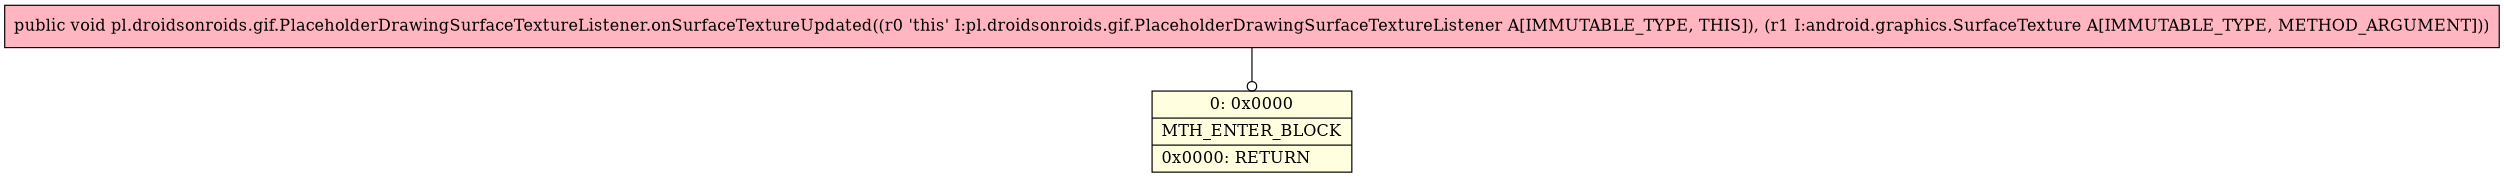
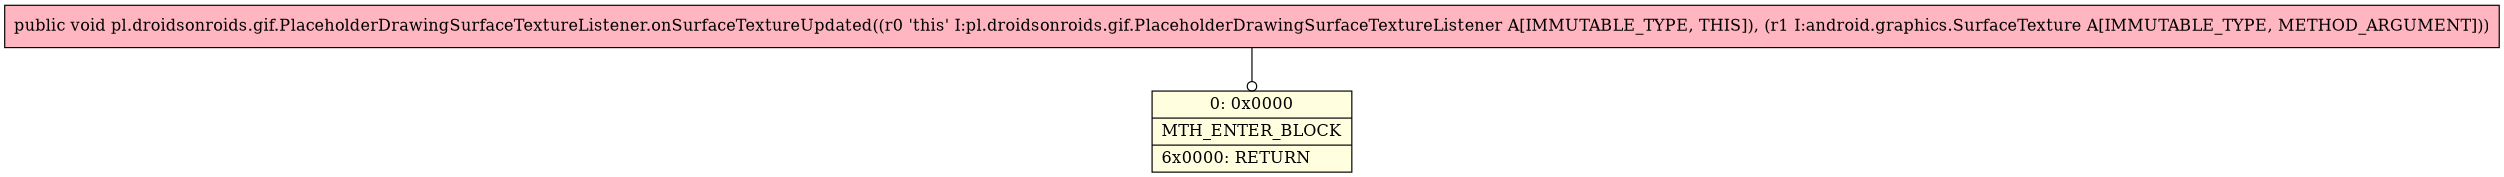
node "0: 0x0000": text "0x0000: RETURN" -> "6x0000: RETURN"
